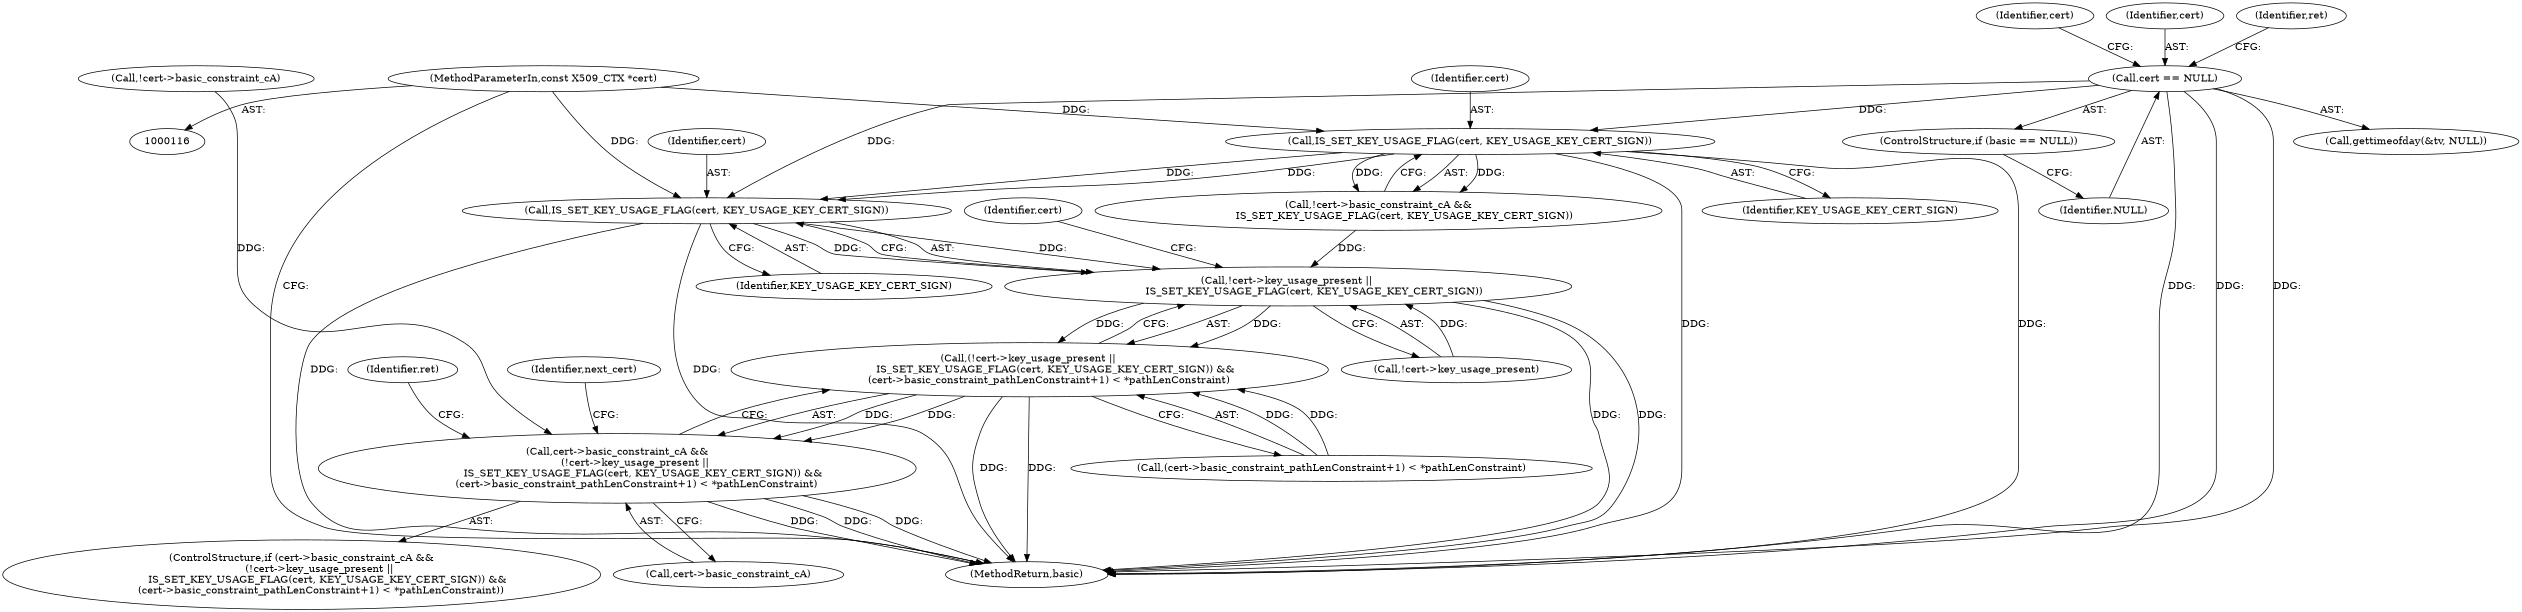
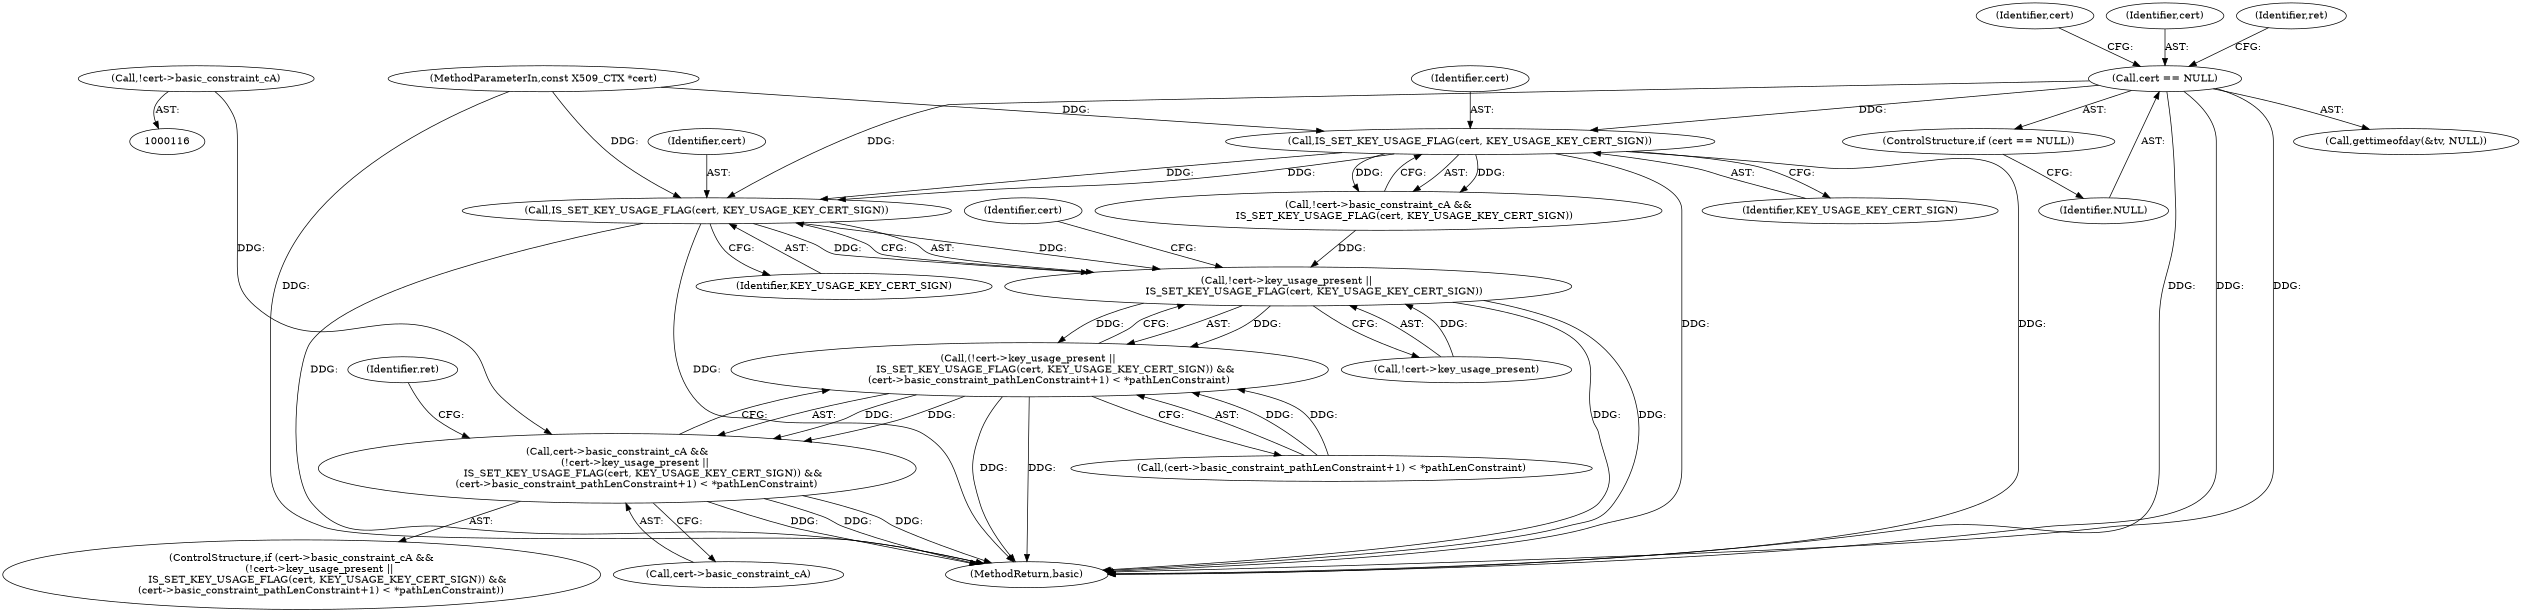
edge "(MethodParameterIn,const X509_CTX *cert)" -> "1000116": now "(Call,!cert->basic_constraint_cA)" -> "1000116"
node "(ControlStructure,if (basic == NULL))": label "(ControlStructure,if (basic == NULL))" -> "(ControlStructure,if (cert == NULL))"
edge "(MethodParameterIn,const X509_CTX *cert)" -> "(MethodReturn,basic)": label "CFG: " -> "DDG: "
node "(Identifier,next_cert)": removed
